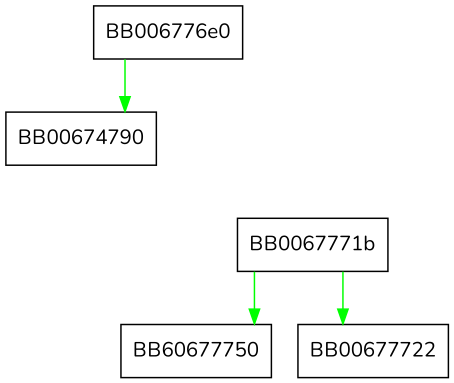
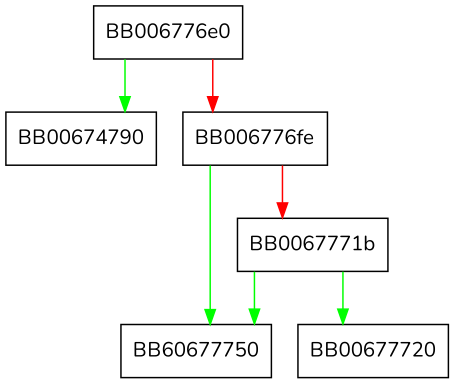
node "BB006776fe": added
node "BB00677722": label "BB00677722" -> "BB00677720"
